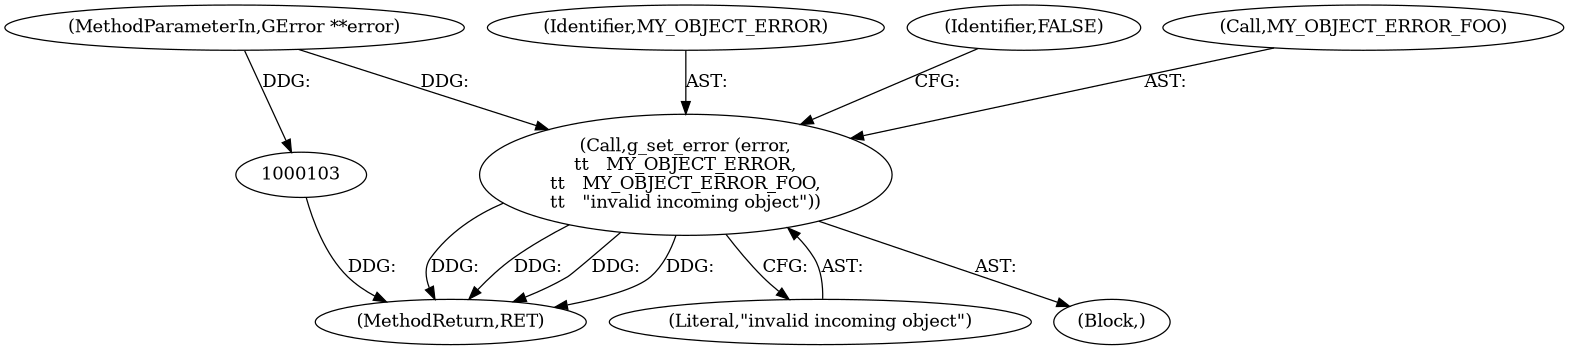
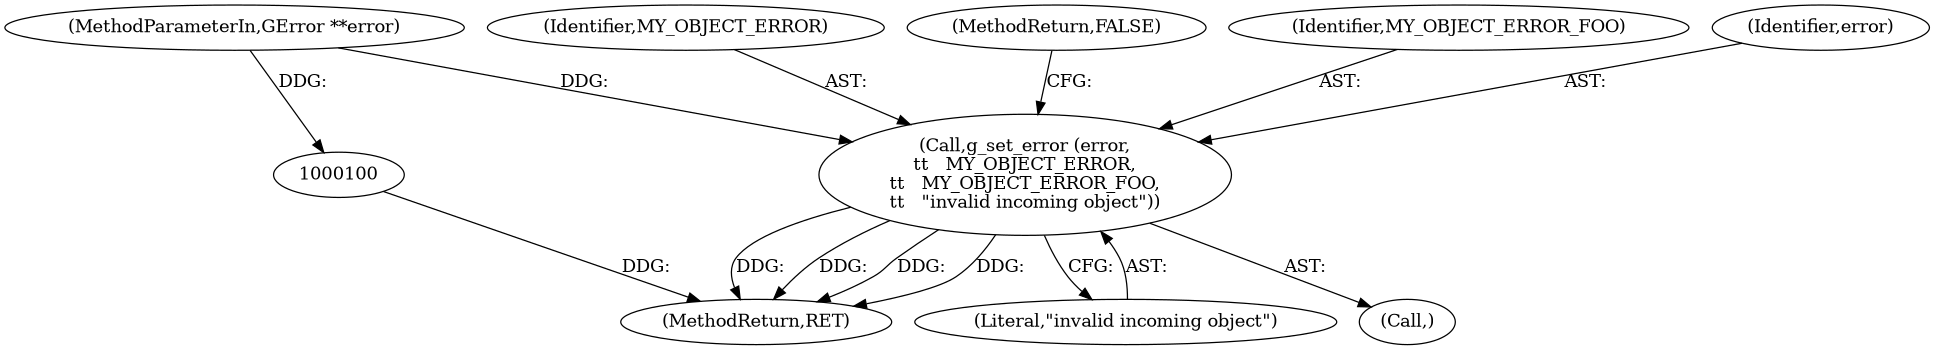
node "(Identifier,FALSE)": label "(Identifier,FALSE)" -> "(MethodReturn,FALSE)"
node "(Call,MY_OBJECT_ERROR_FOO)": label "(Call,MY_OBJECT_ERROR_FOO)" -> "(Identifier,MY_OBJECT_ERROR_FOO)"
node "(Identifier,error)": added
node "1000103": label "1000103" -> "1000100"
node "(Block,)": label "(Block,)" -> "(Call,)"
